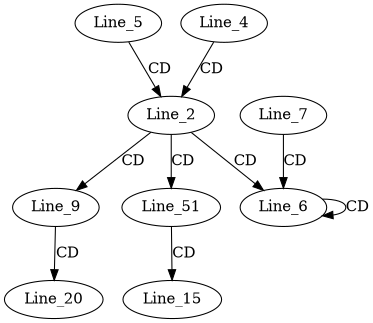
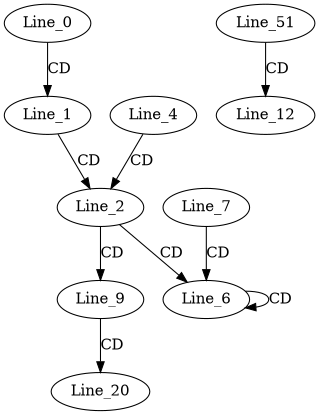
node "Line_0": added
node "Line_5": label "Line_5" -> "Line_1"
edge "Line_2" -> "Line_51": removed, label "CD"
node "Line_15": label "Line_15" -> "Line_12"
